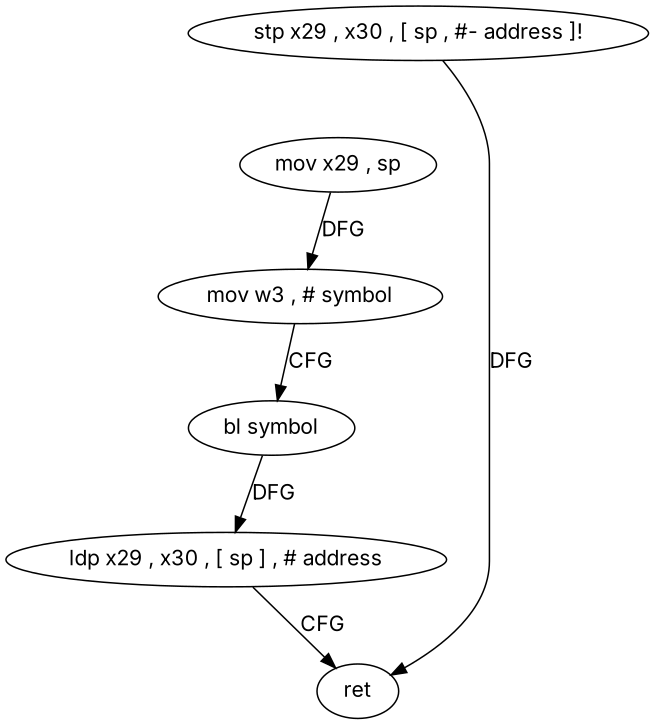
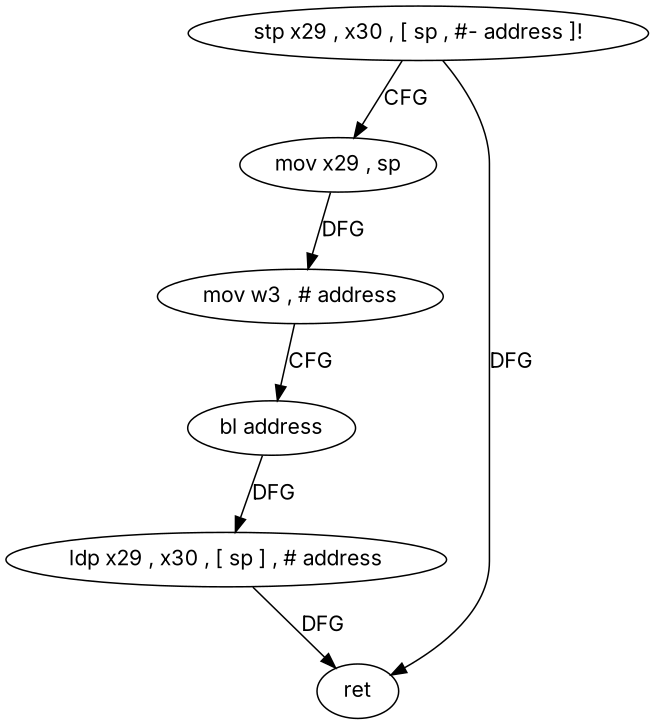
edge "stp x29 , x30 , [ sp , #- address ]!" -> "mov x29 , sp": added, label "CFG"
node "mov w3 , # symbol": label "mov w3 , # symbol" -> "mov w3 , # address"
node "bl symbol": label "bl symbol" -> "bl address"
edge "ldp x29 , x30 , [ sp ] , # address" -> "ret": label "CFG" -> "DFG"
